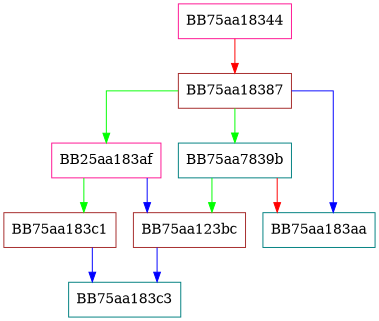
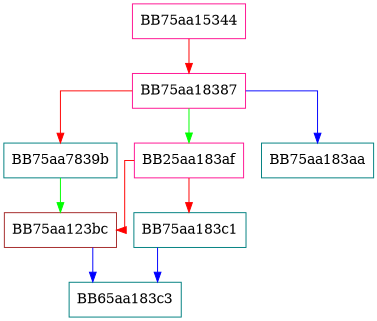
node "BB75aa18344": label "BB75aa18344" -> "BB75aa15344"
node "BB75aa18387": color brown -> deeppink
edge "BB75aa18387" -> "BB75aa7839b": color green -> red
edge "BB25aa183af" -> "BB75aa183c1": color green -> red
edge "BB25aa183af" -> "BB75aa123bc": color blue -> red
edge "BB75aa7839b" -> "BB75aa183aa": removed
node "BB75aa183c1": color brown -> teal
node "BB75aa183c3": label "BB75aa183c3" -> "BB65aa183c3"
